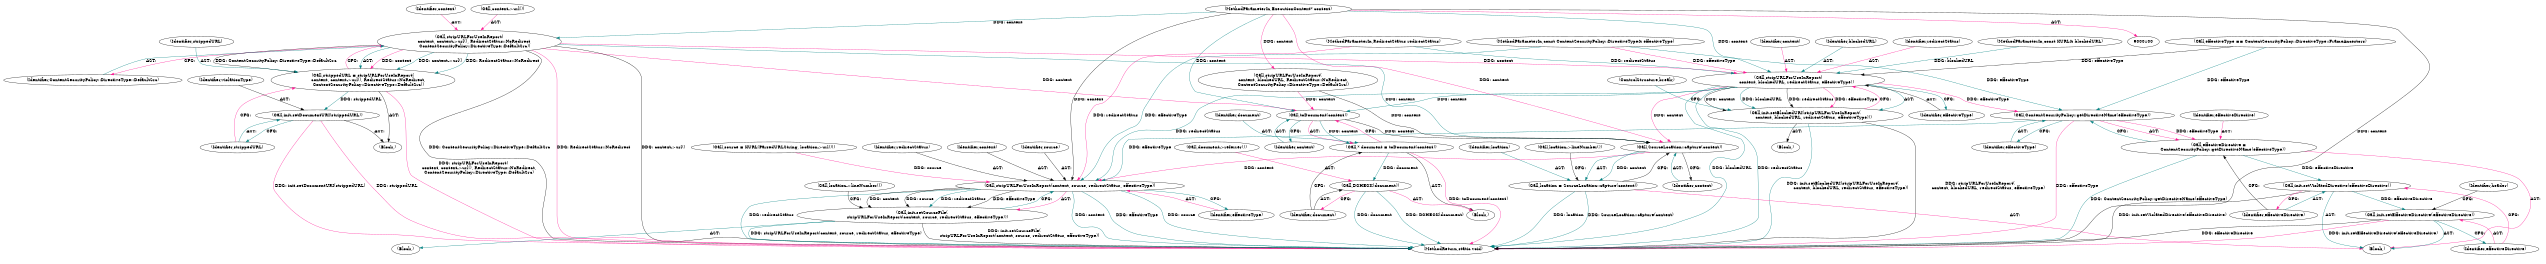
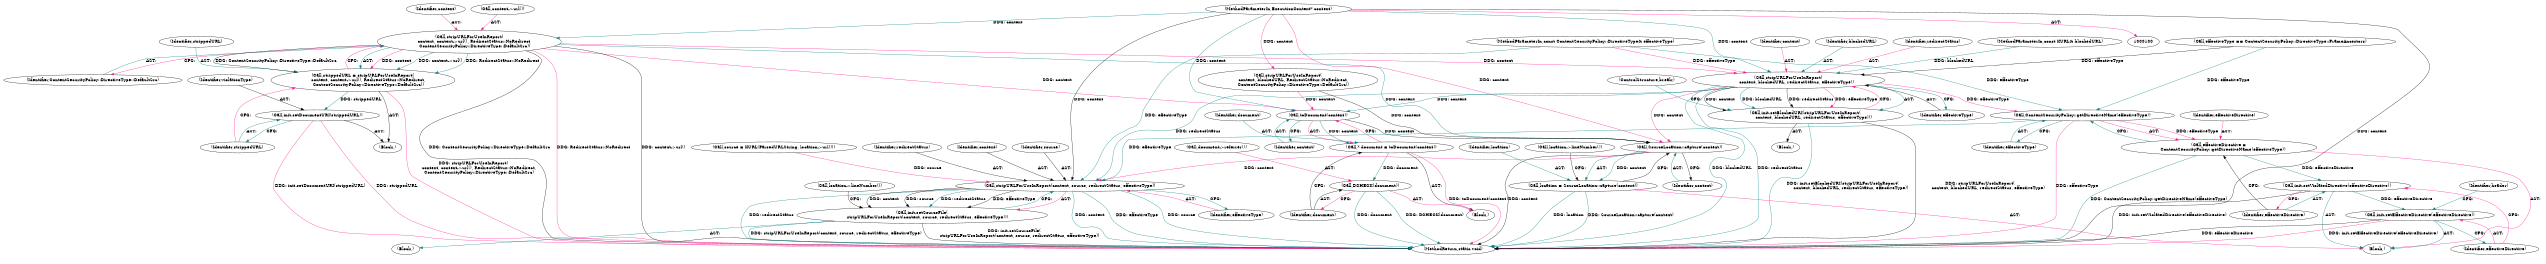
node "(MethodParameterIn,RedirectStatus redirectStatus)": removed
node "9000100": label "9000100" -> "1000100"
edge "(Call,SourceLocation::capture(context))" -> "(MethodReturn,static void)": added, label "DDG: context"
edge "(Identifier,header)" -> "(Call,init.setEffectiveDirective(effectiveDirective))": color black -> teal
